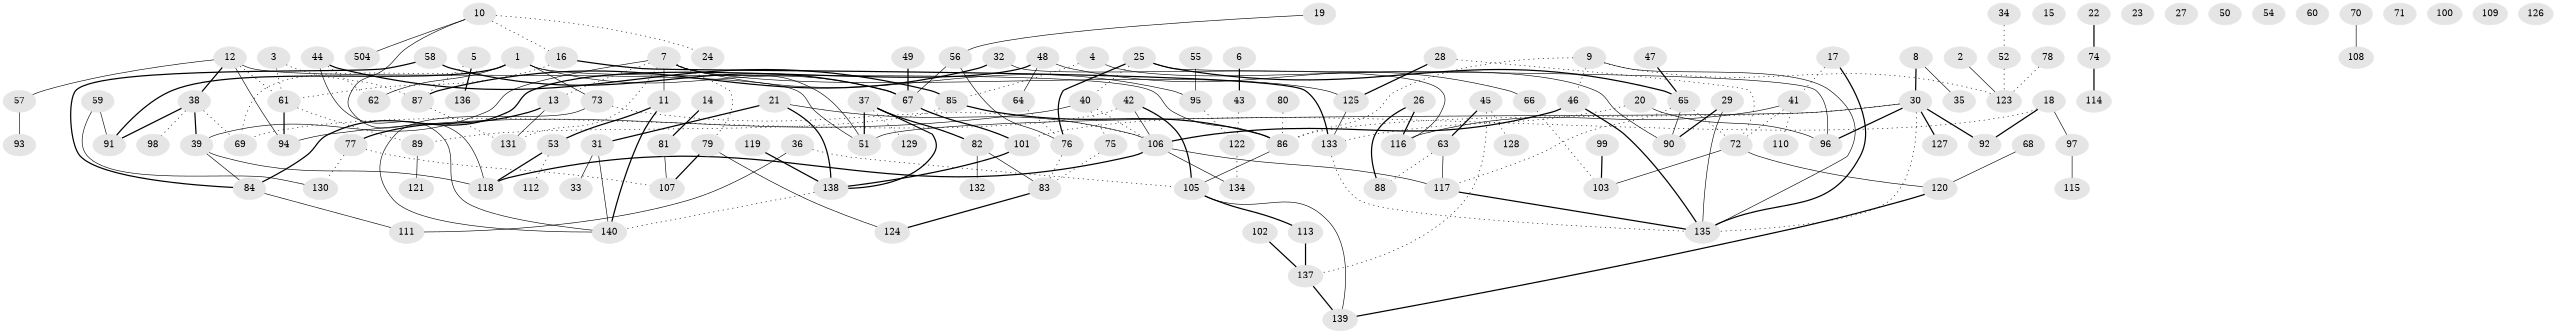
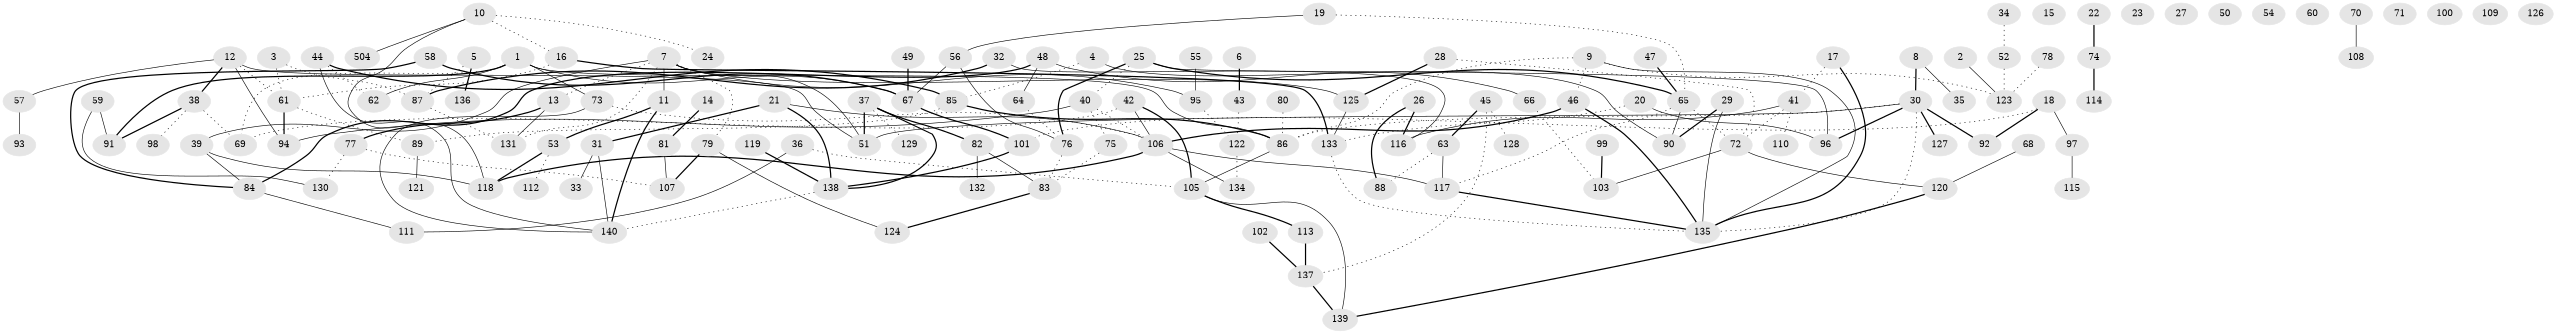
edge "19" -- "65": added
edge "38" -- "39": removed
